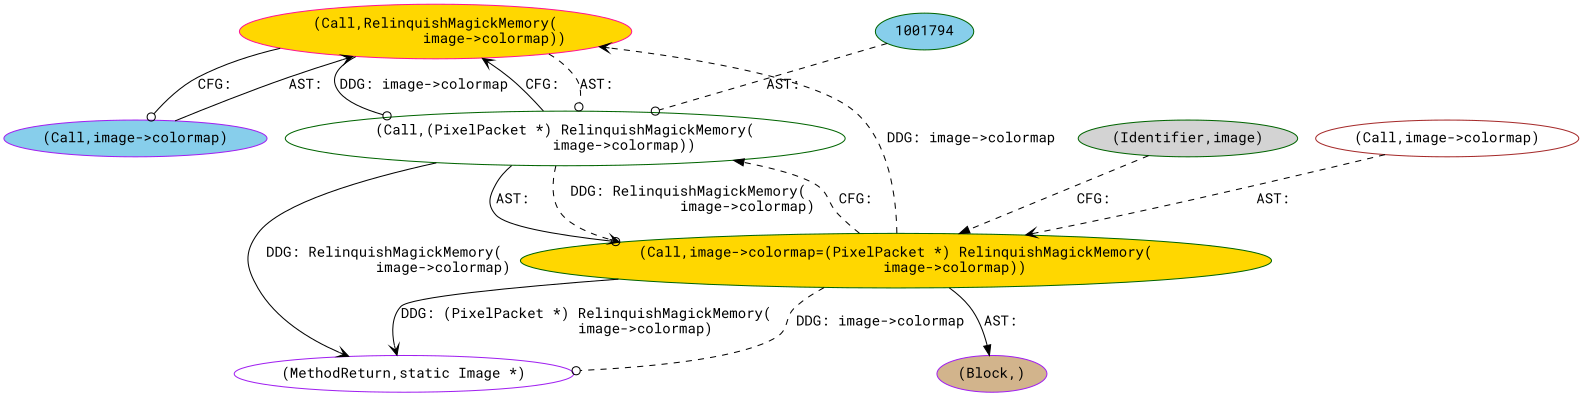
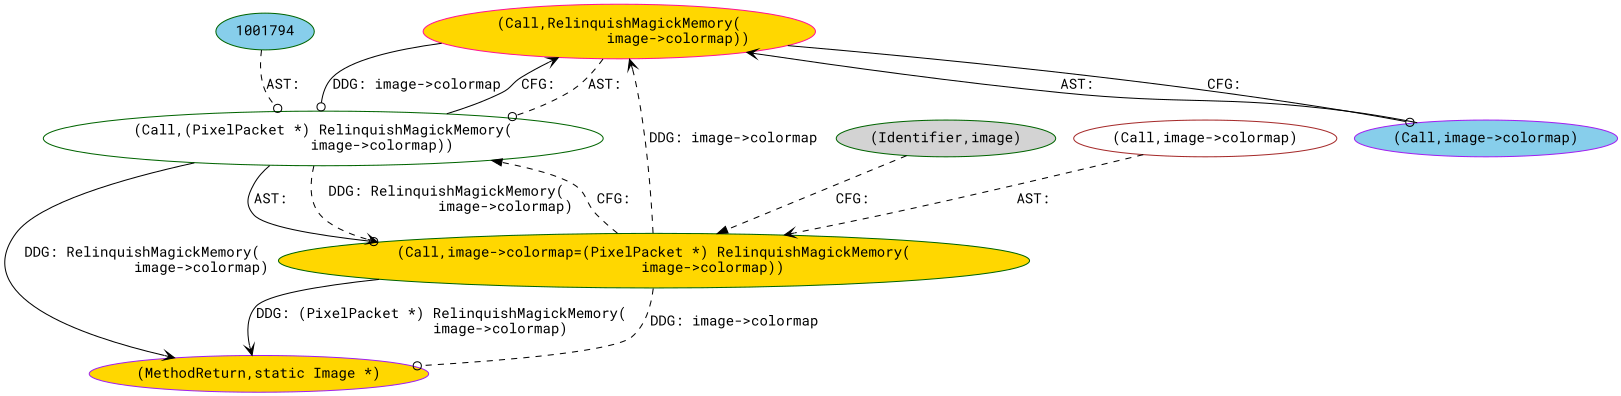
node "(MethodReturn,static Image *)": fillcolor white -> gold
node "(Block,)": removed
